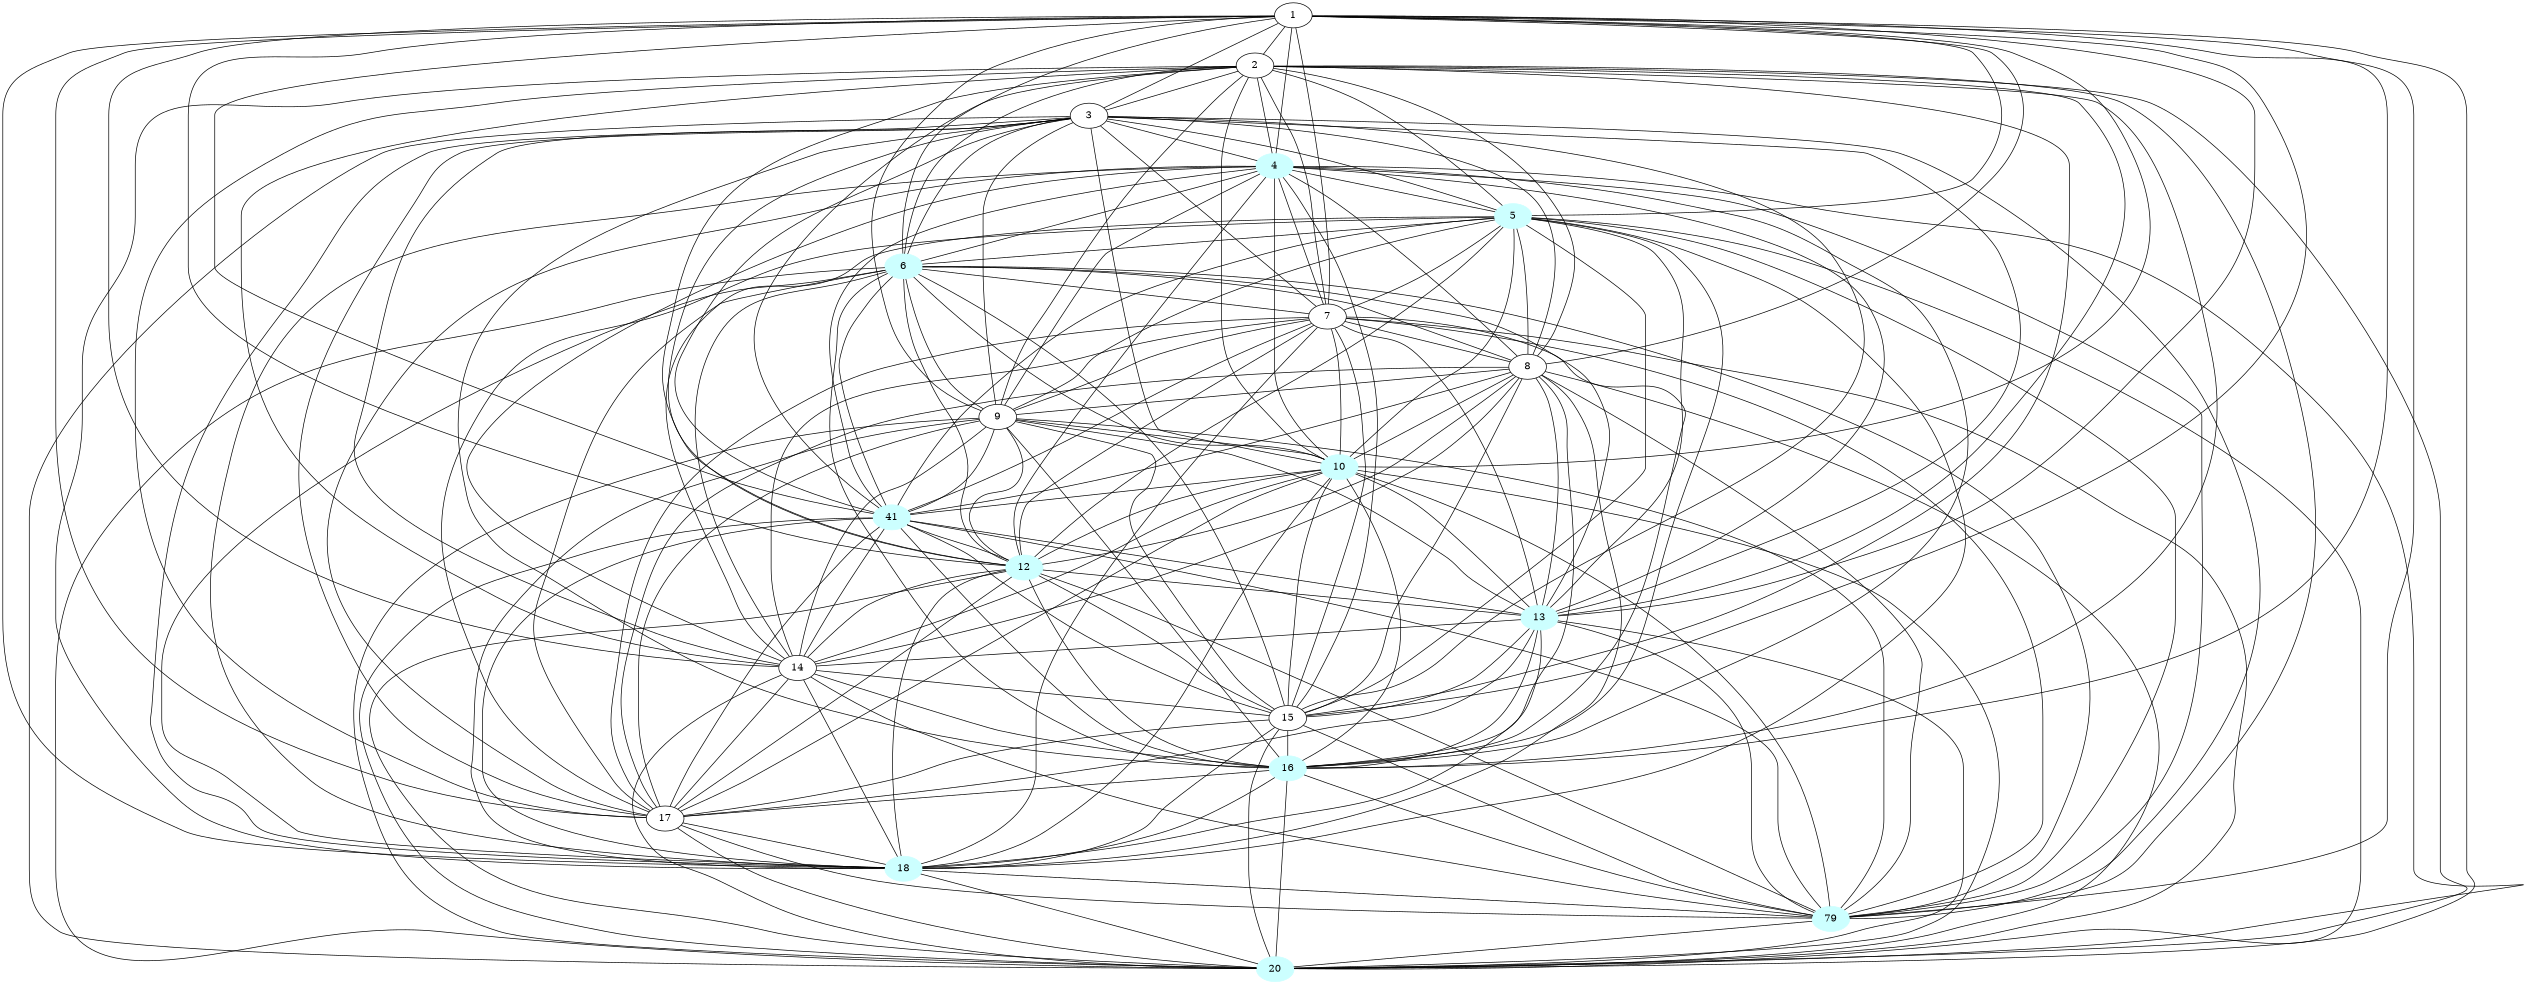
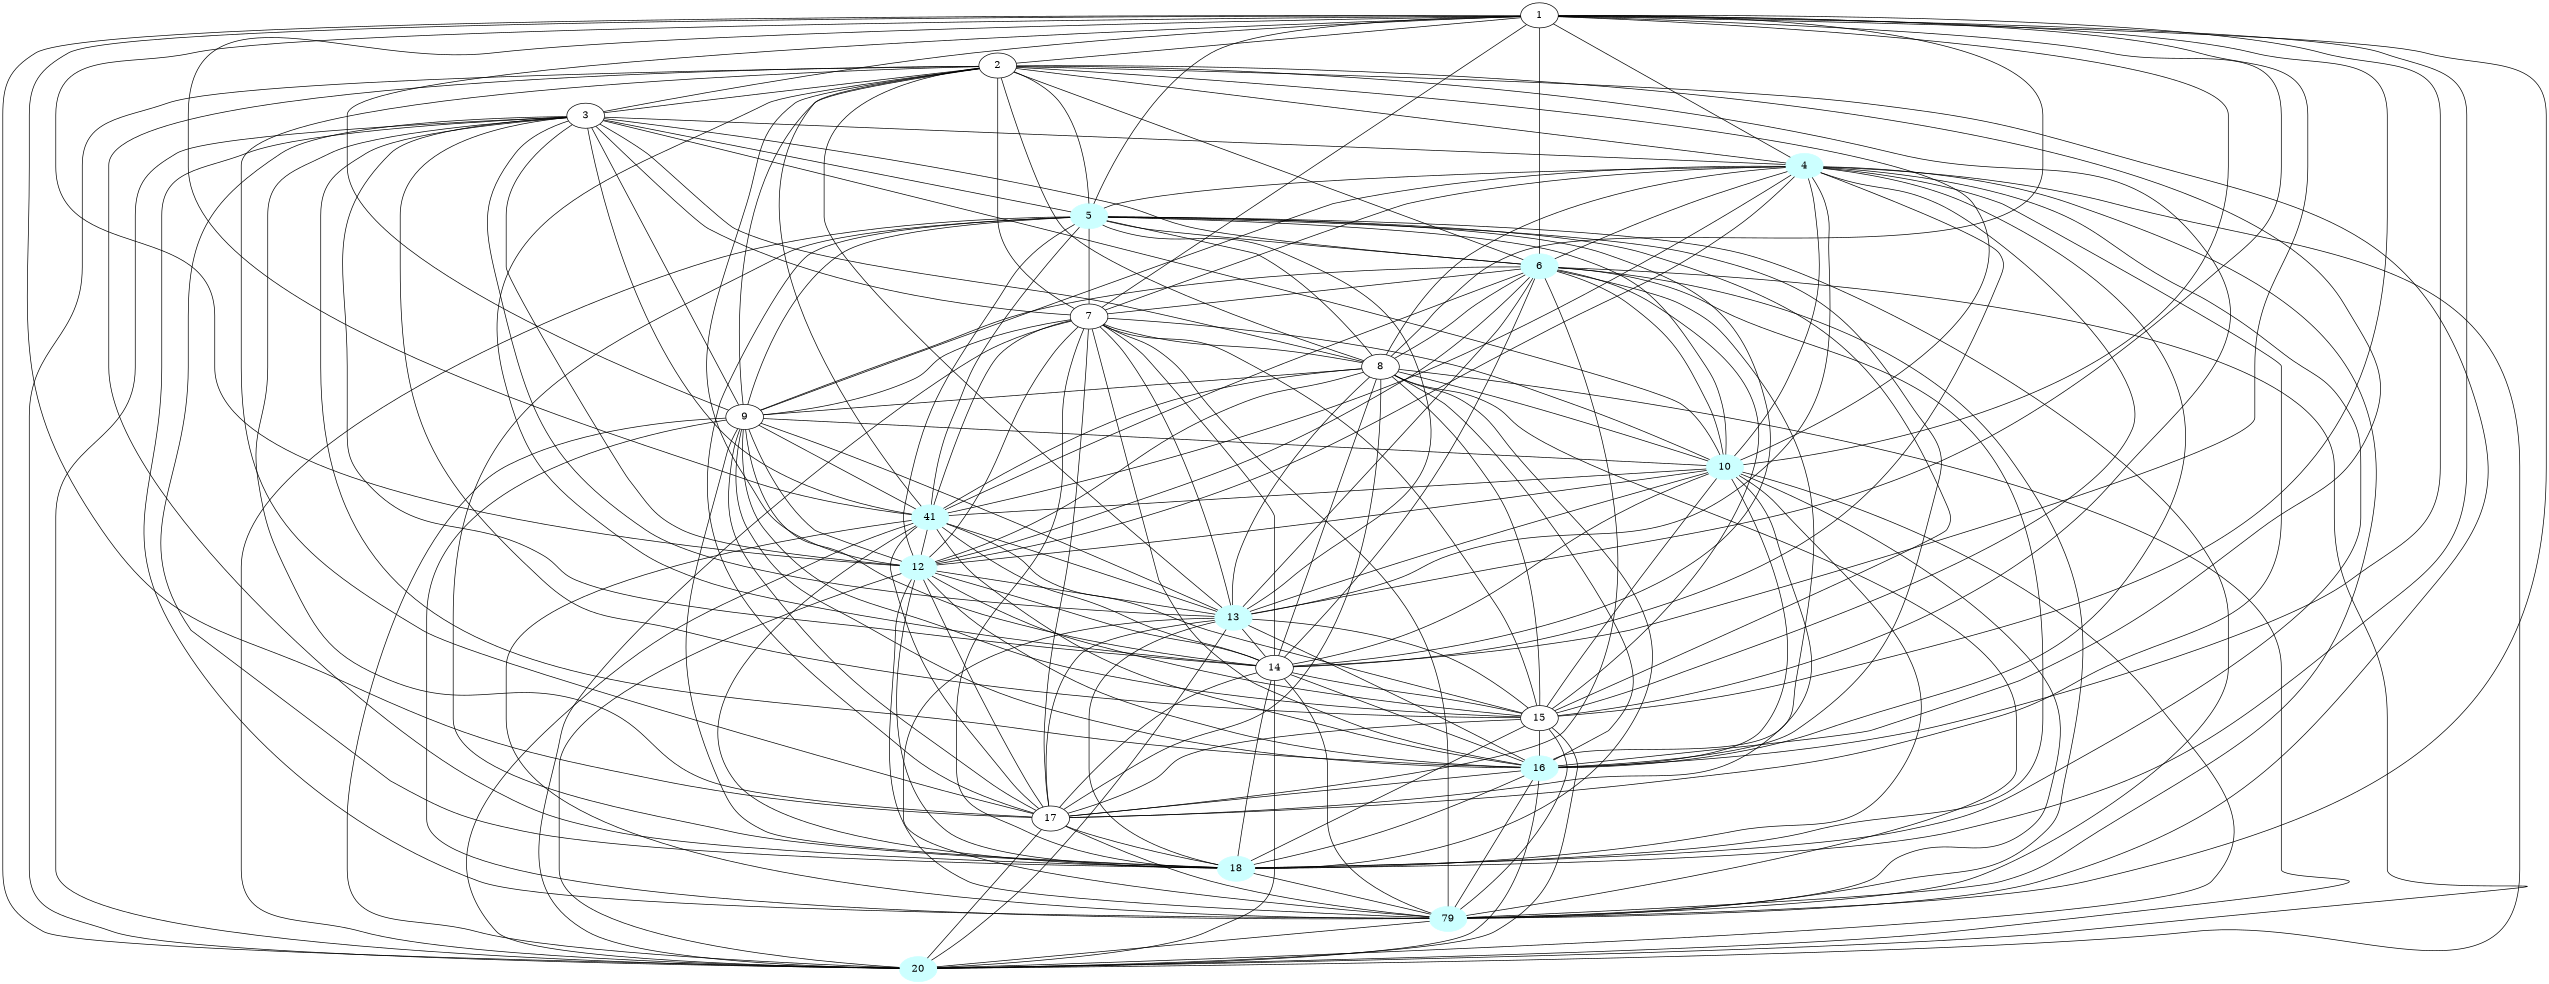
edge "18" -- "20": removed
